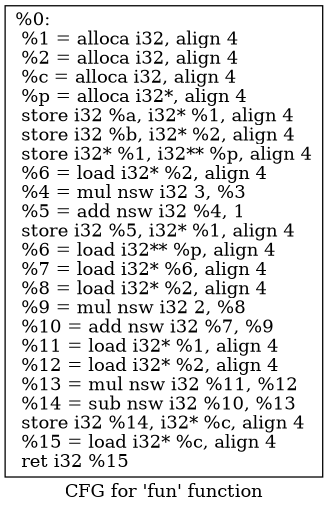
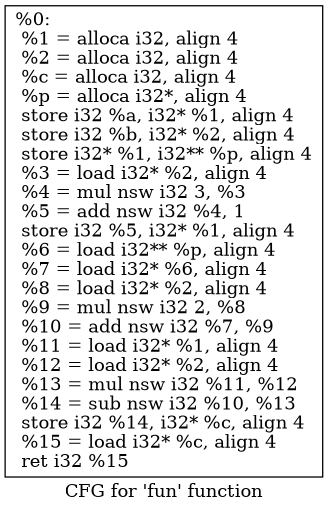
node "%0:": text "%6 = load i32* %2, align 4" -> "%3 = load i32* %2, align 4"
